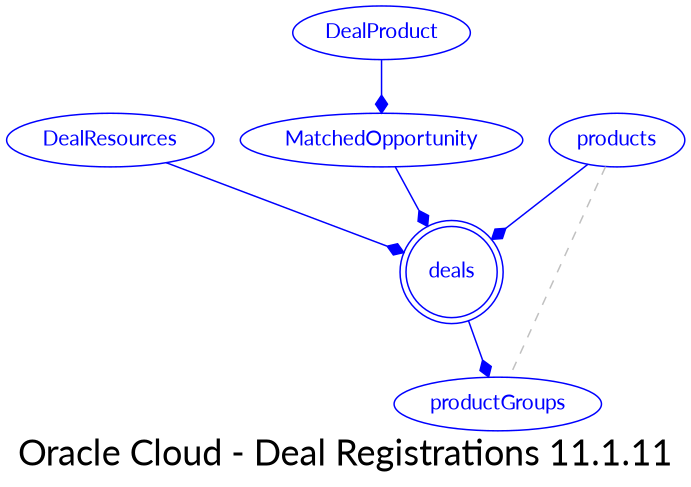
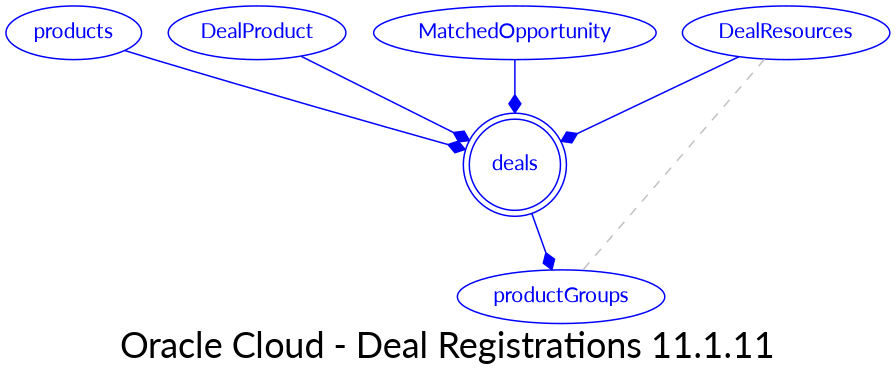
edge "DealProduct" -> "MatchedOpportunity": now "DealProduct" -> "deals"
edge "products" -- "productGroups": now "DealResources" -- "productGroups"
